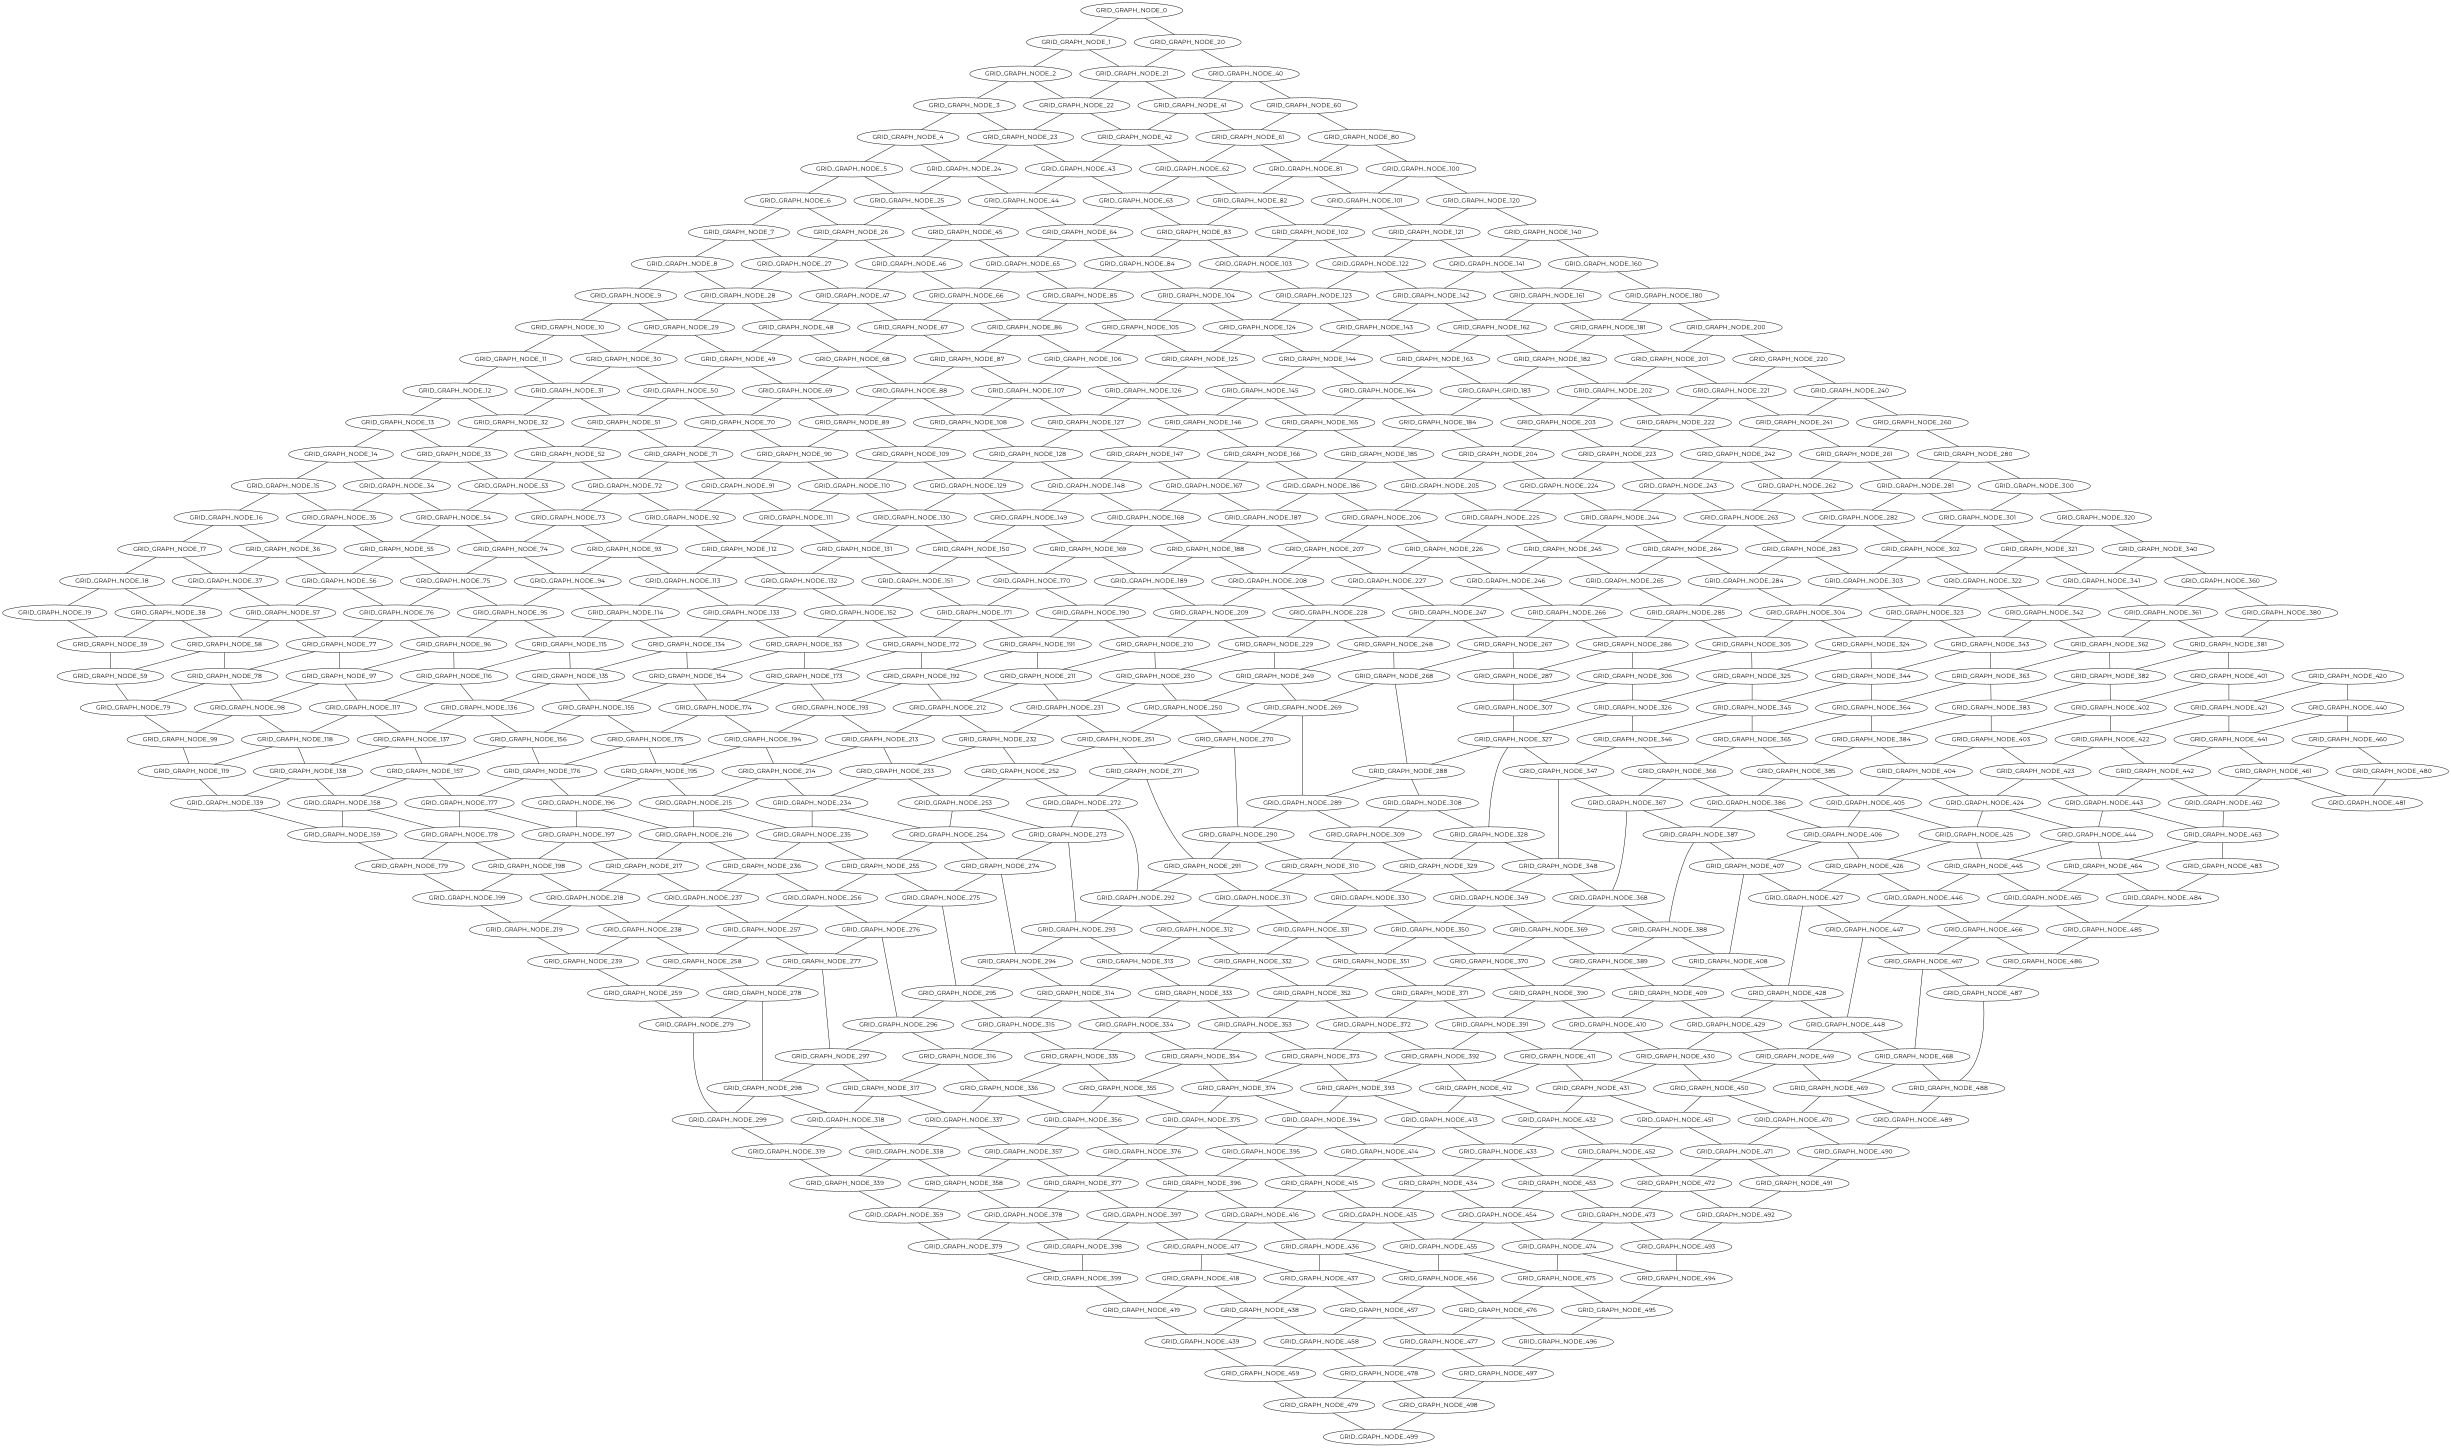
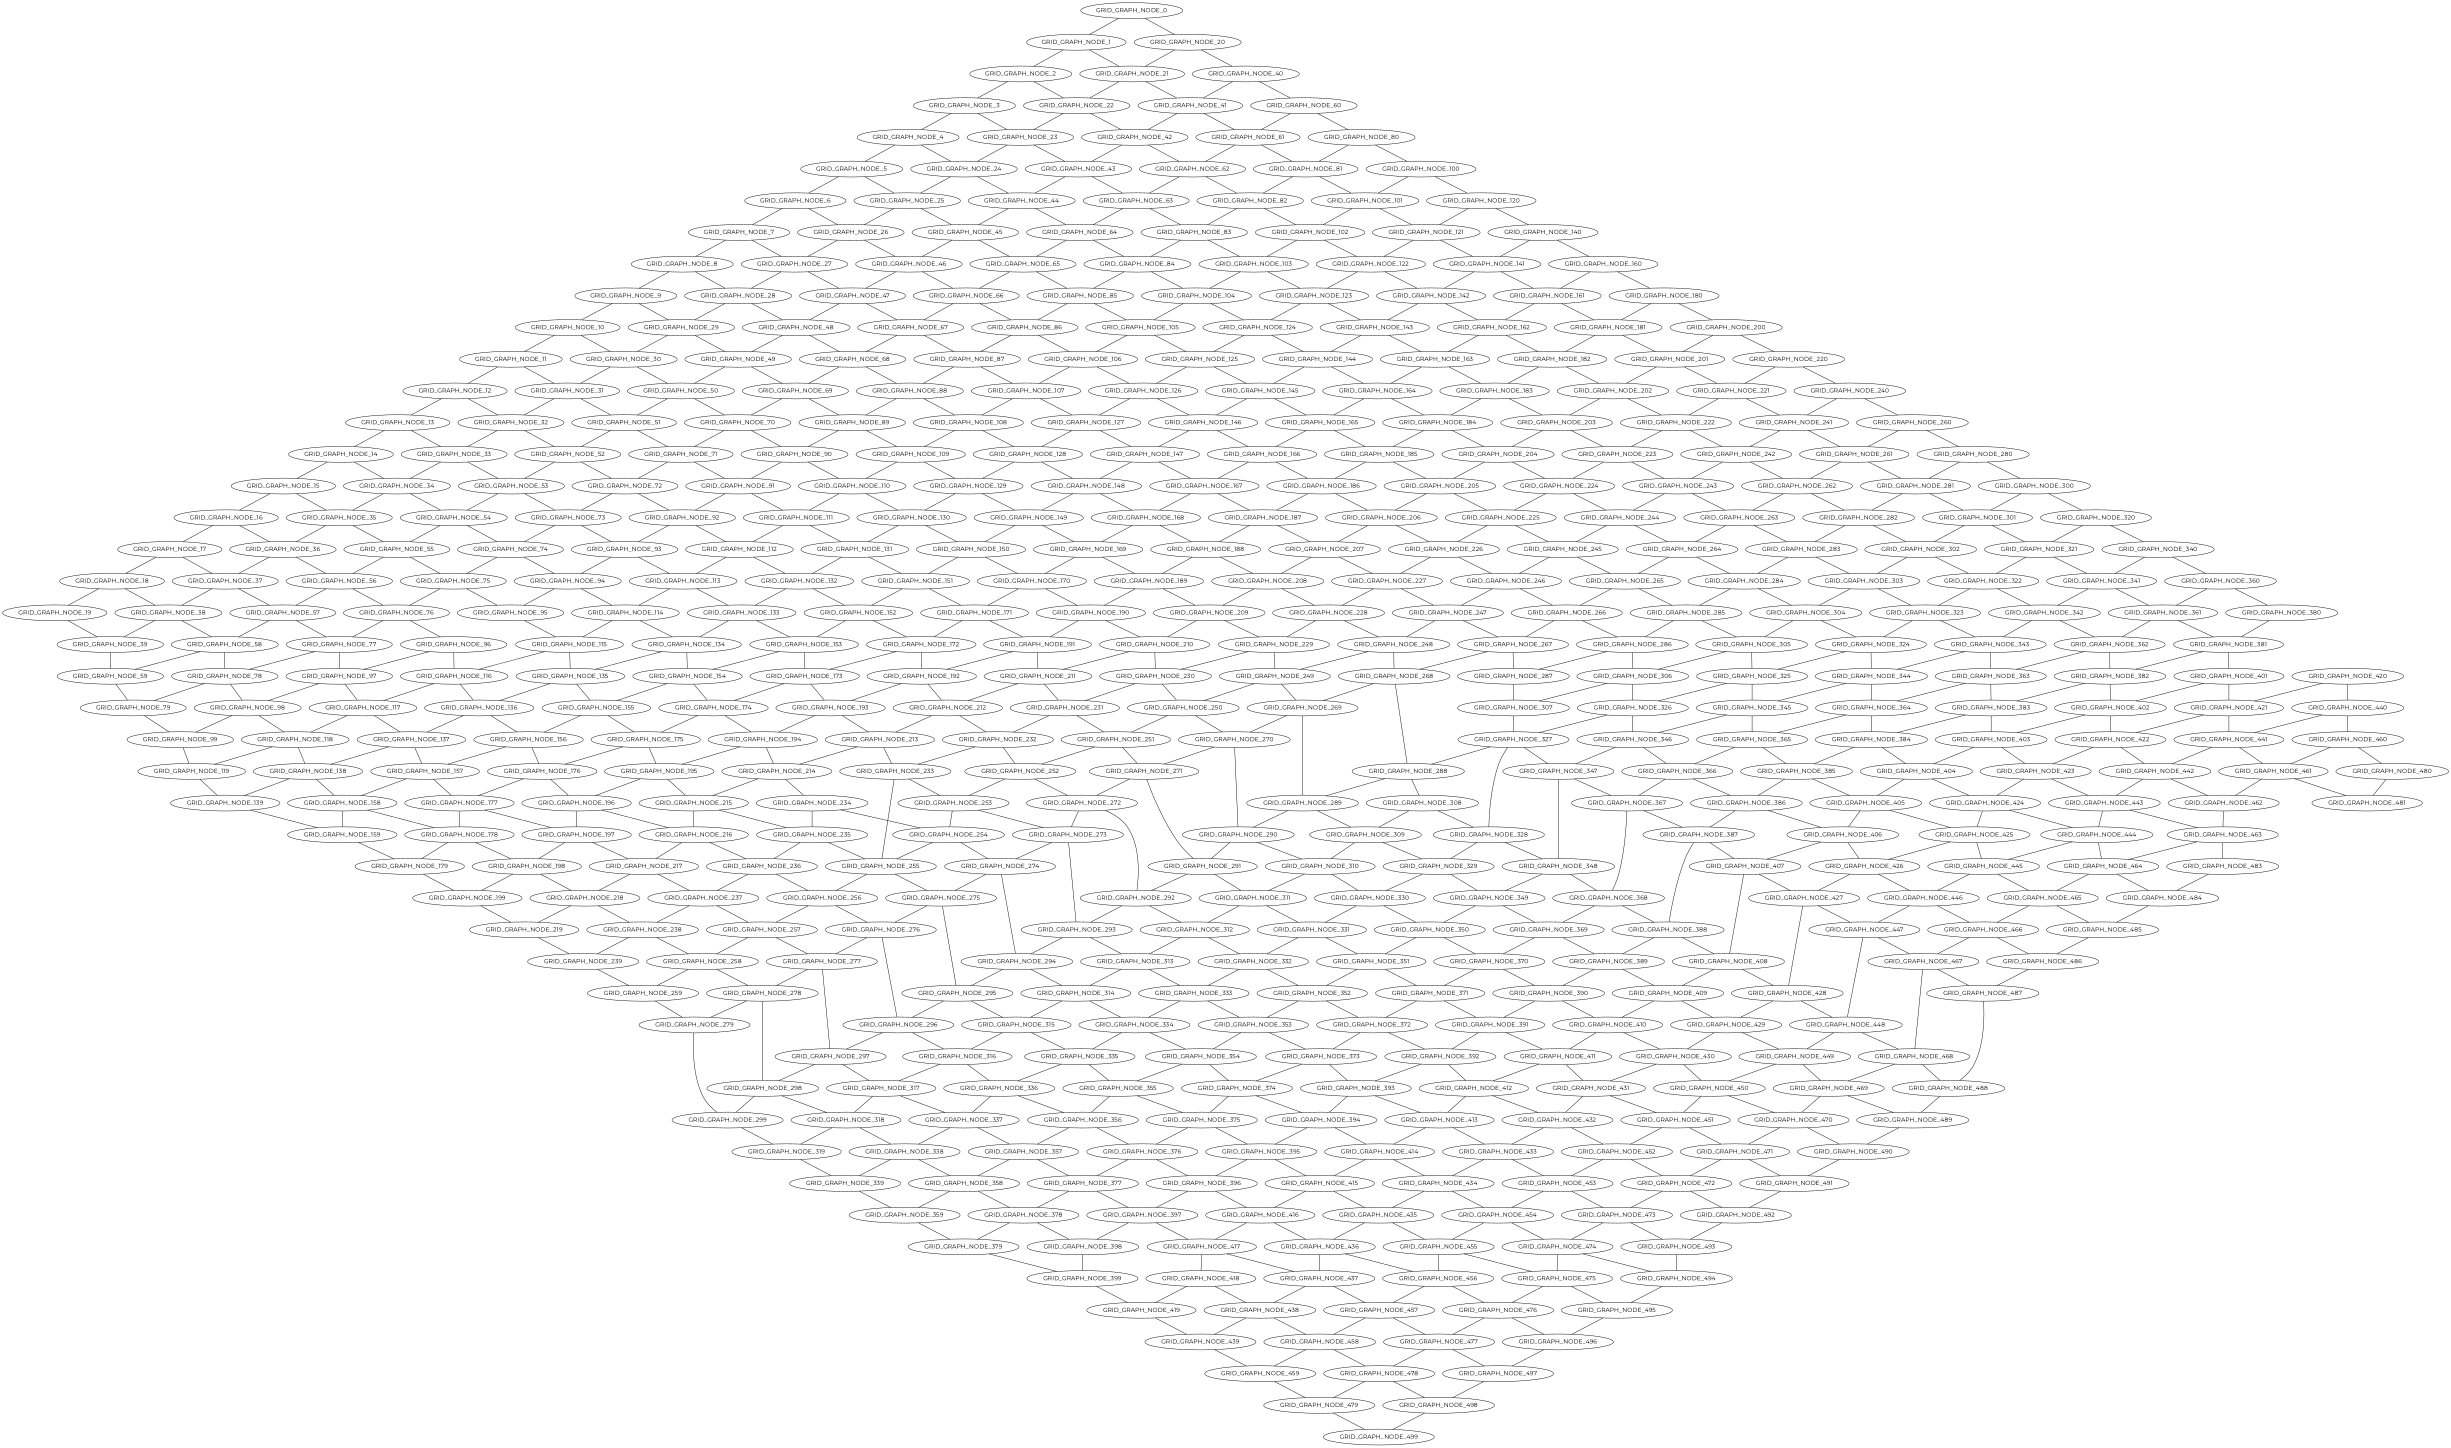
node "GRID_GRAPH_GRID_183": label "GRID_GRAPH_GRID_183" -> "GRID_GRAPH_NODE_183"
edge "GRID_GRAPH_NODE_95" -- "GRID_GRAPH_NODE_96": removed
edge "GRID_GRAPH_NODE_233" -- "GRID_GRAPH_NODE_234": now "GRID_GRAPH_NODE_233" -- "GRID_GRAPH_NODE_255"
